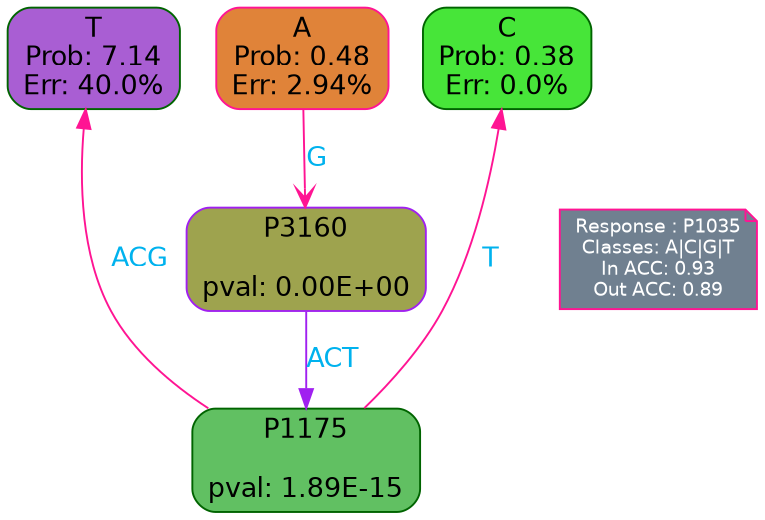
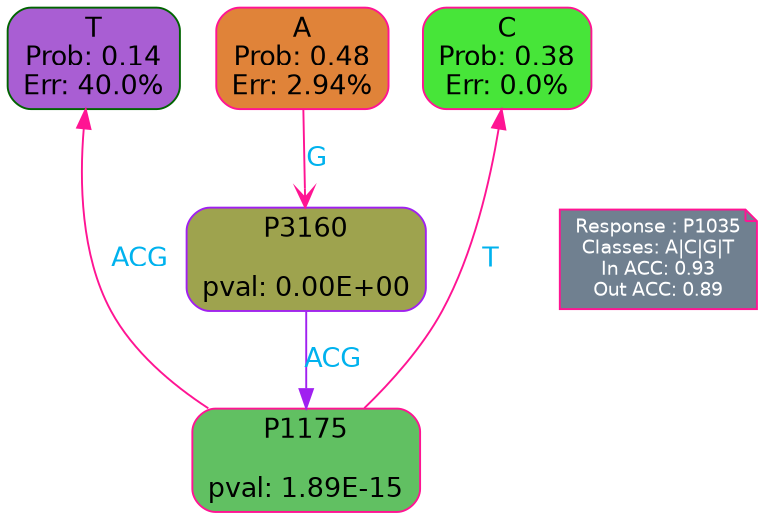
node "T Prob: 7.14 Err: 40.0%": label "T Prob: 7.14 Err: 40.0%" -> "T Prob: 0.14 Err: 40.0%"
node "C Prob: 0.38 Err: 0.0%": color darkgreen -> deeppink
edge "P3160 pval: 0.00E+00" -> "P1175 pval: 1.89E-15": label "ACT" -> "ACG"
node "P1175 pval: 1.89E-15": color darkgreen -> deeppink
